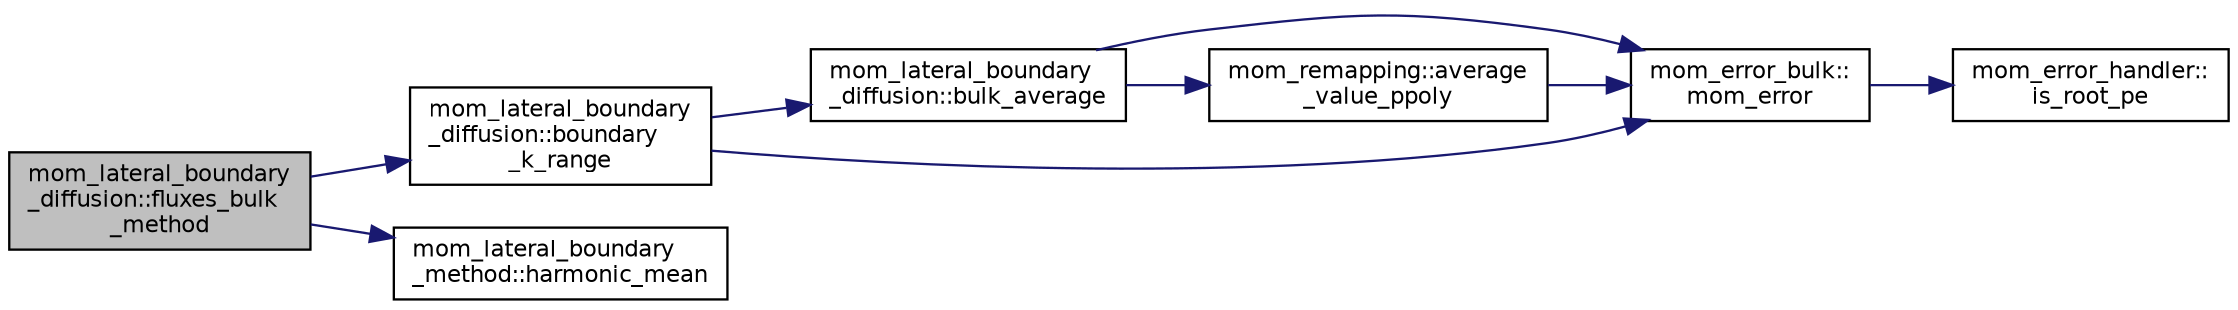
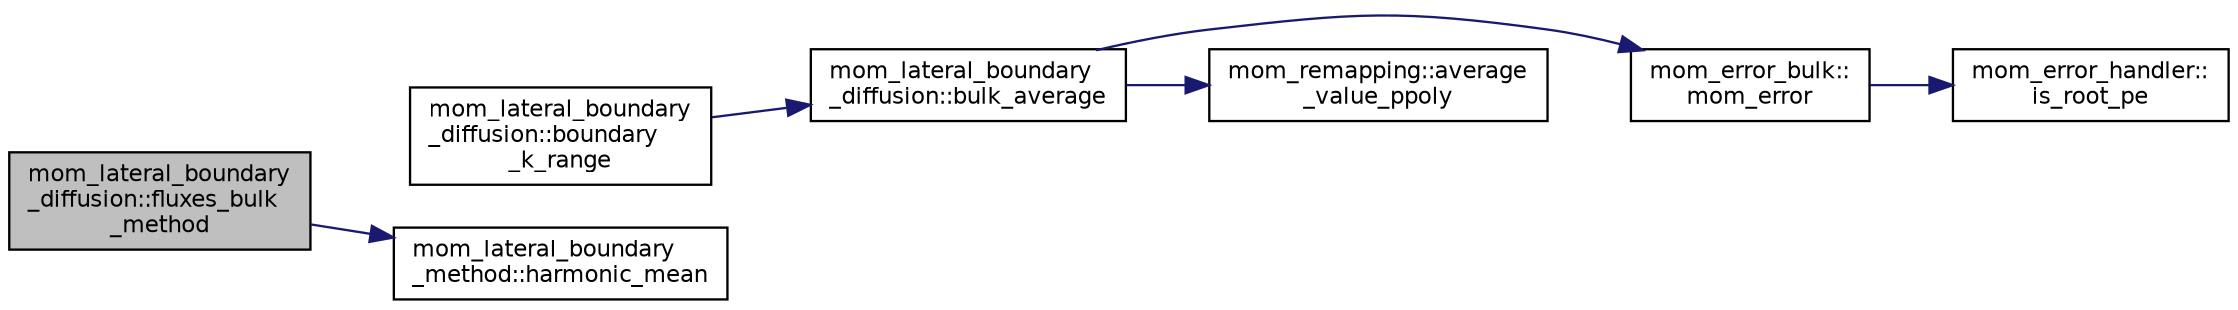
edge "mom_remapping::average _value_ppoly" -> "mom_error_bulk:: mom_error": removed
edge "mom_lateral_boundary _diffusion::boundary _k_range" -> "mom_error_bulk:: mom_error": removed
edge "mom_lateral_boundary _diffusion::fluxes_bulk _method" -> "mom_lateral_boundary _diffusion::boundary _k_range": removed
